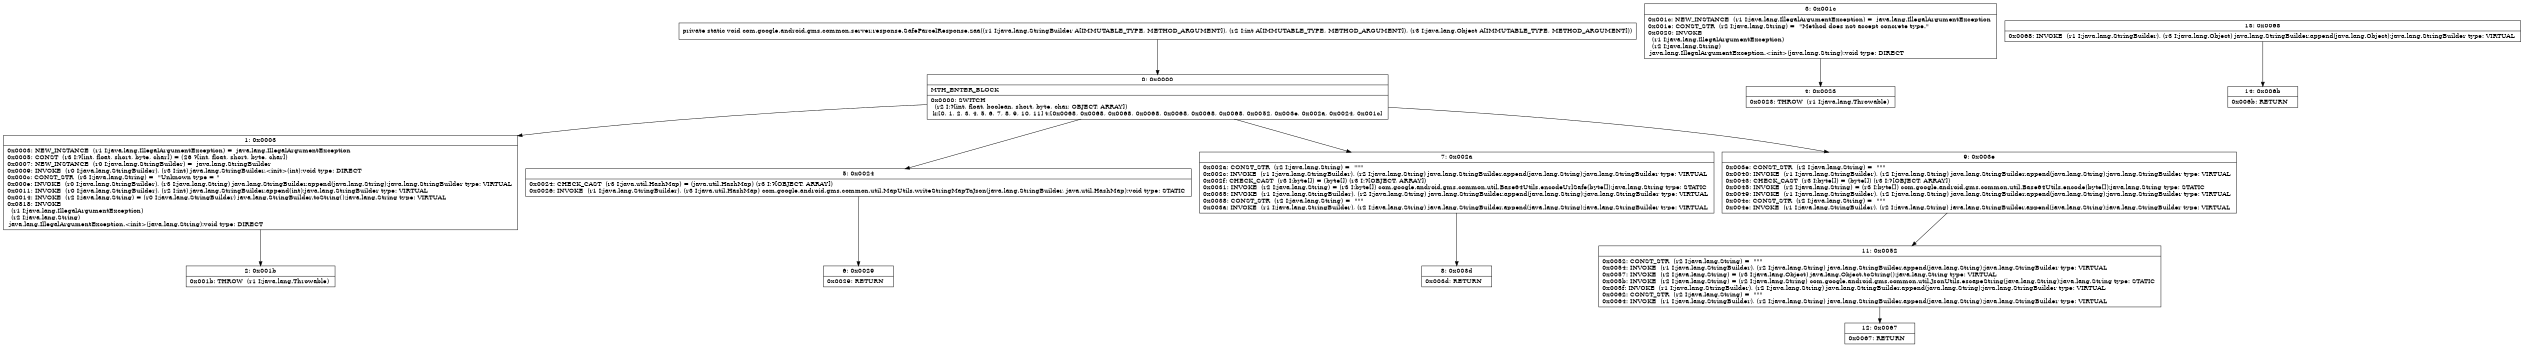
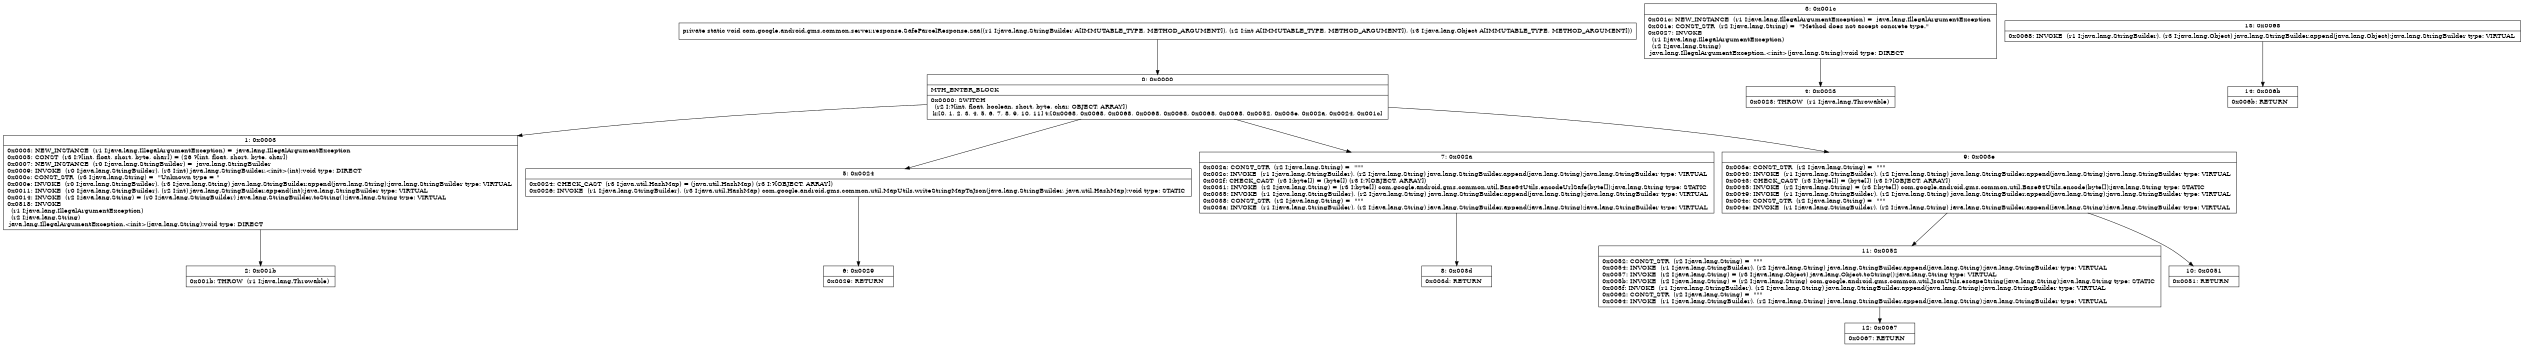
node "3: 0x001c": text "0x0020: INVOKE" -> "0x0027: INVOKE"
node "10: 0x0051": added
